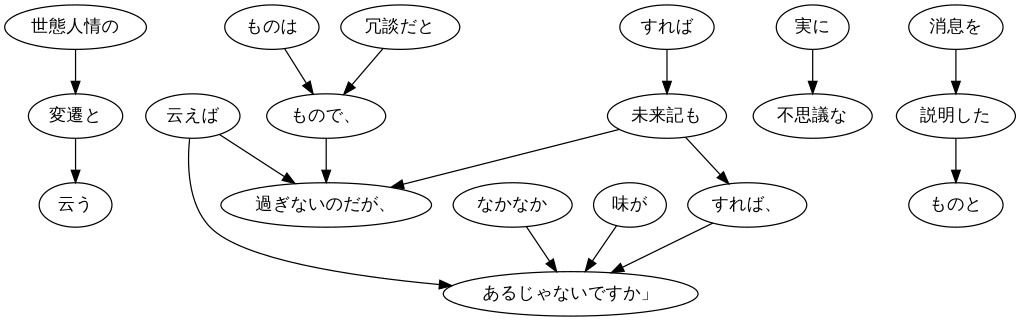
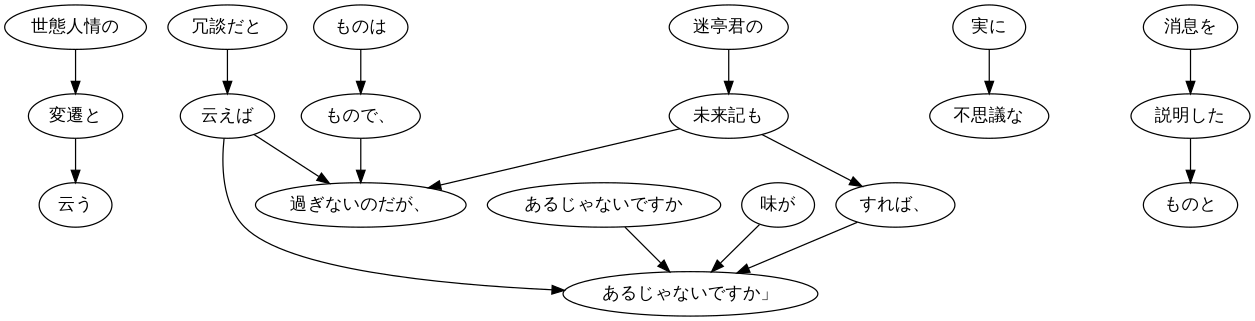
node "すれば": label "すれば" -> "迷亭君の"
edge "冗談だと" -> "もので、": now "冗談だと" -> "云えば"
node "なかなか": label "なかなか" -> "あるじゃないですか"
